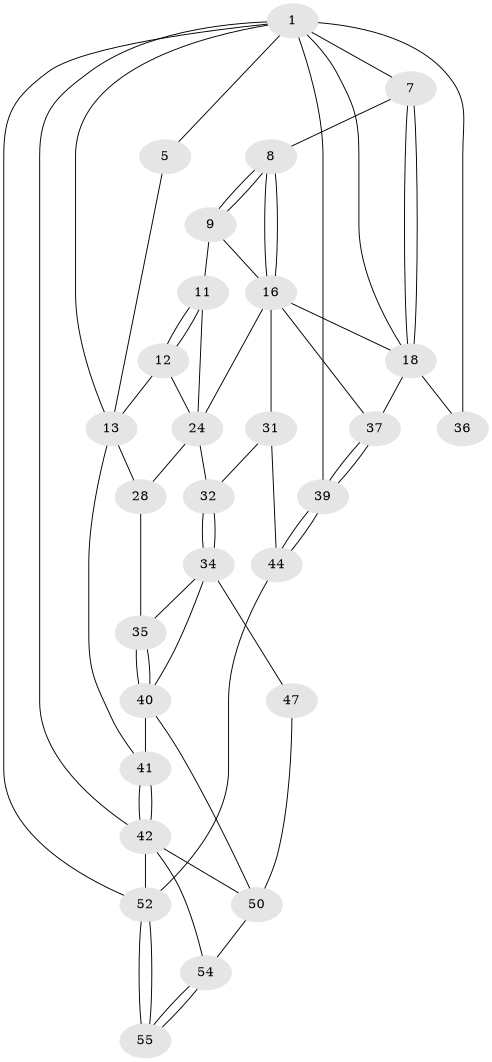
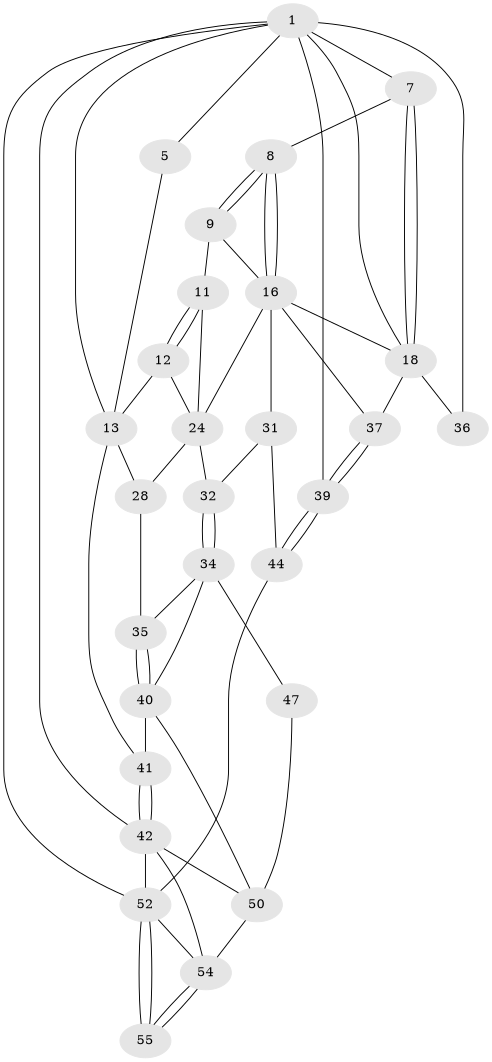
edge "52" -- "54": added
